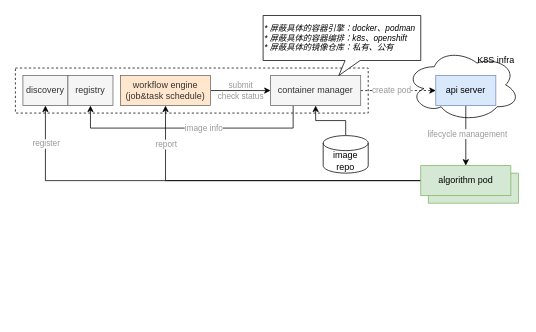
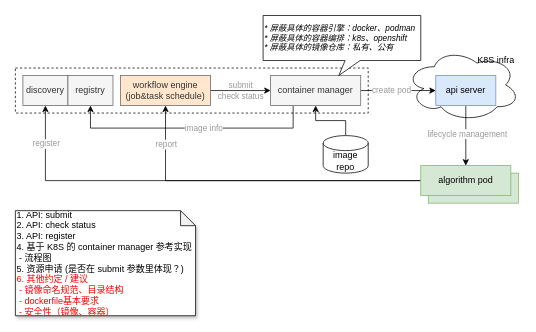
edge "container manager" -> "api server": style dashed -> solid
node "1. API: submit 2. API: check status 3. API: register 4. 基于 K8S 的 container manager 参考实现 - 流程图 5. 资源申请 (是否在 submit 参数里体现？) 6. 其他约定 / 建议 - 镜像命名规范、目录结构 - dockerfile基本要求 - 安全性（镜像、容器）": added
